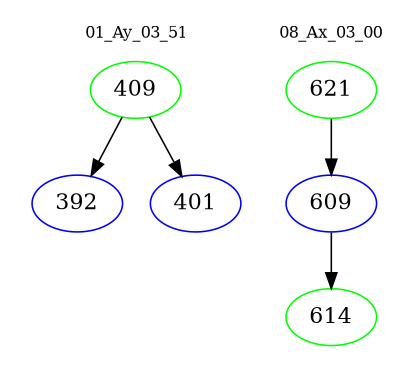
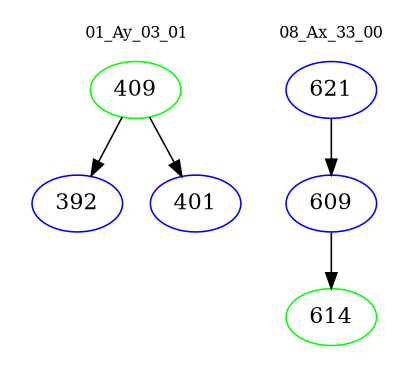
cluster "01_Ay_03_51": label "01_Ay_03_51" -> "01_Ay_03_01"
cluster "08_Ax_03_00": label "08_Ax_03_00" -> "08_Ax_33_00"
node "621": color green -> blue
